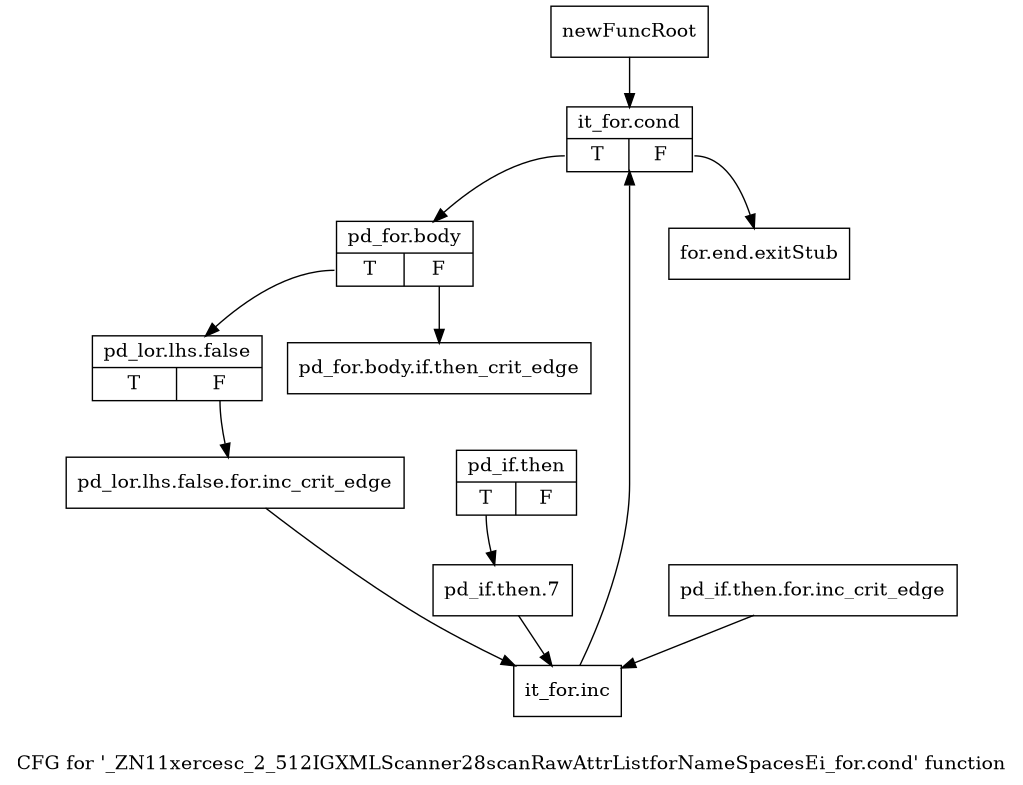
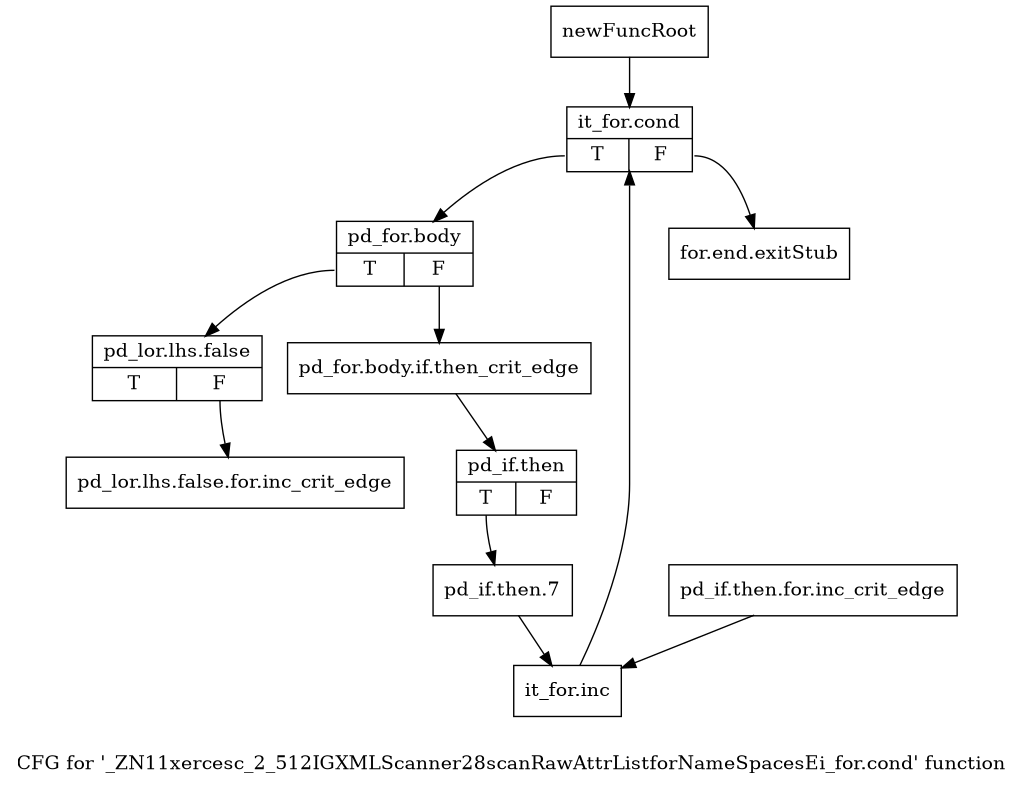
edge "pd_for.body.if.then_crit_edge" -> "pd_if.then": added
edge "pd_lor.lhs.false.for.inc_crit_edge" -> "it_for.inc": removed
